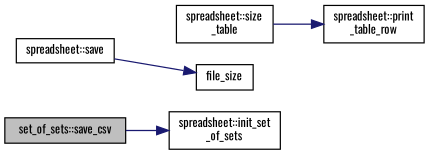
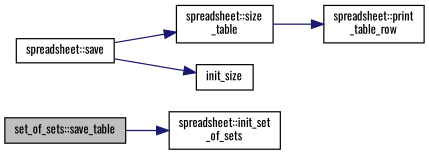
edge "spreadsheet::save" -> "spreadsheet::size _table": added
node "file_size": label "file_size" -> "init_size"
node "set_of_sets::save_csv": label "set_of_sets::save_csv" -> "set_of_sets::save_table"
